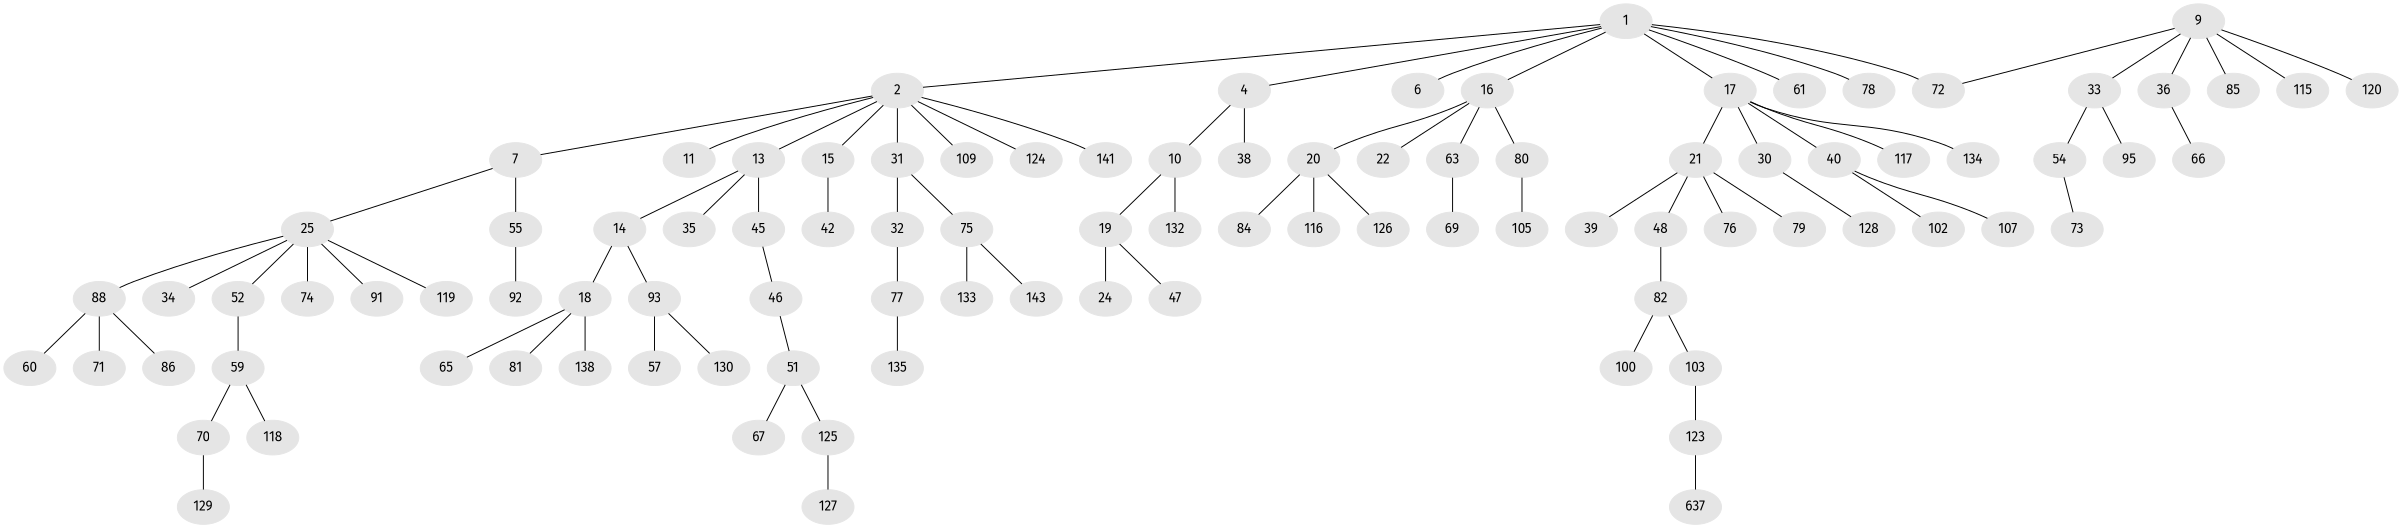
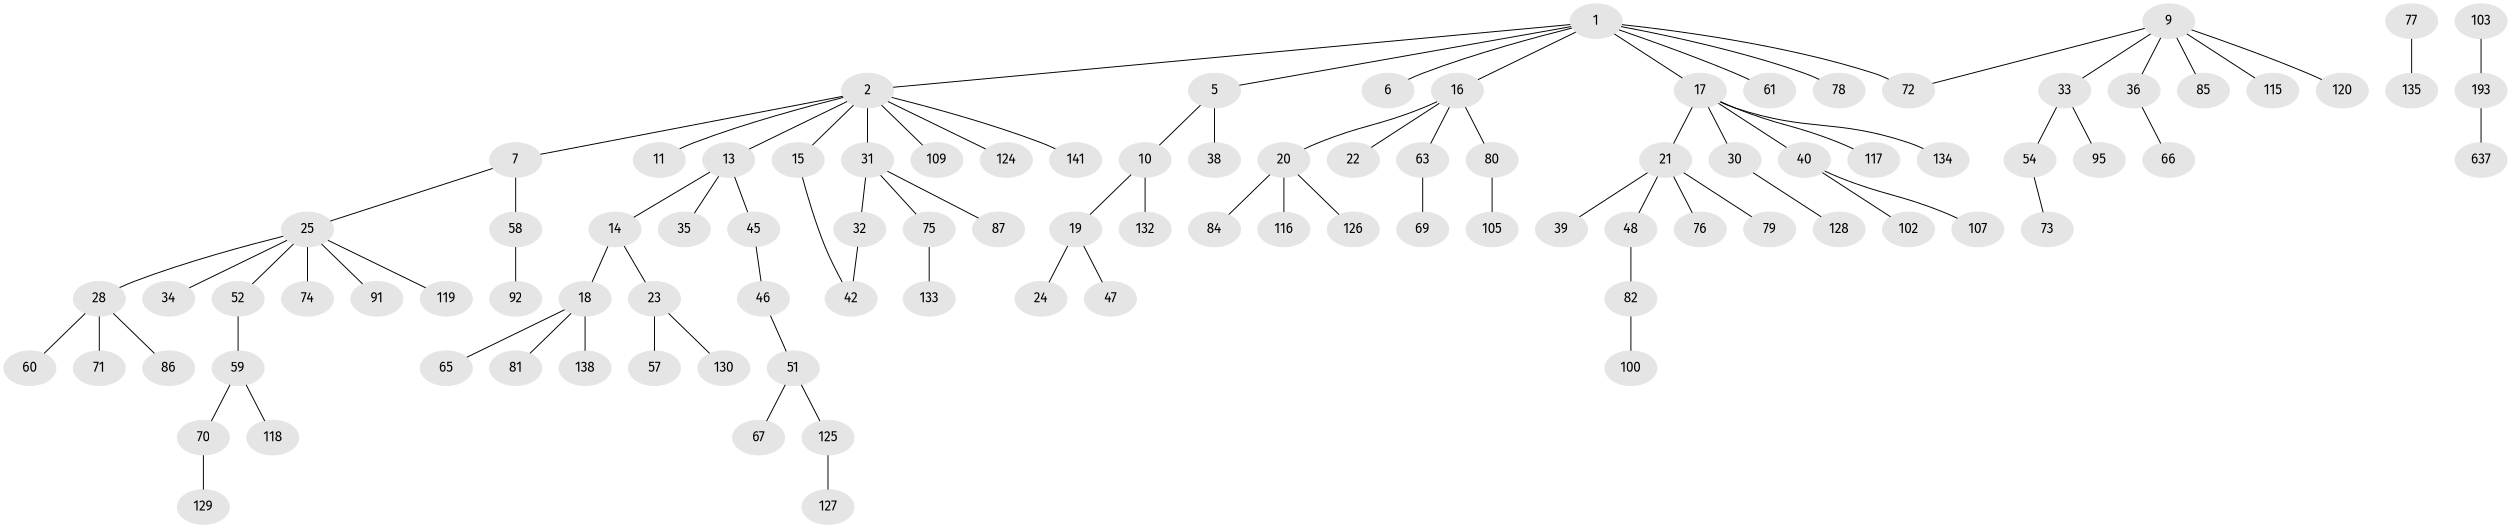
node "4": label "4" -> "5"
node "55": label "55" -> "58"
node "87": added
edge "32" -- "77": now "32" -- "42"
node "88": label "88" -> "28"
node "93": label "93" -> "23"
node "143": removed
edge "82" -- "103": removed
node "123": label "123" -> "193"
